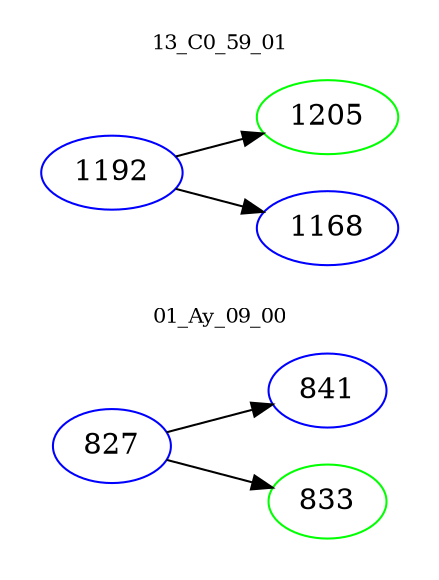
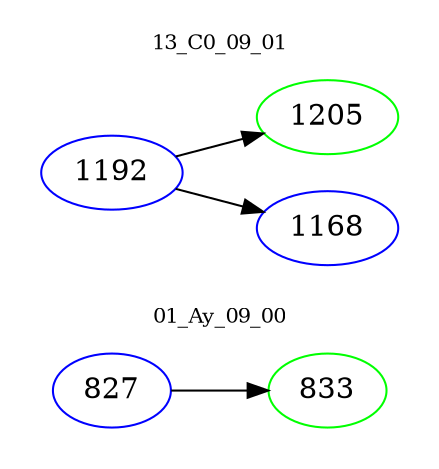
cluster "13_C0_59_01": label "13_C0_59_01" -> "13_C0_09_01"
node "841": removed
